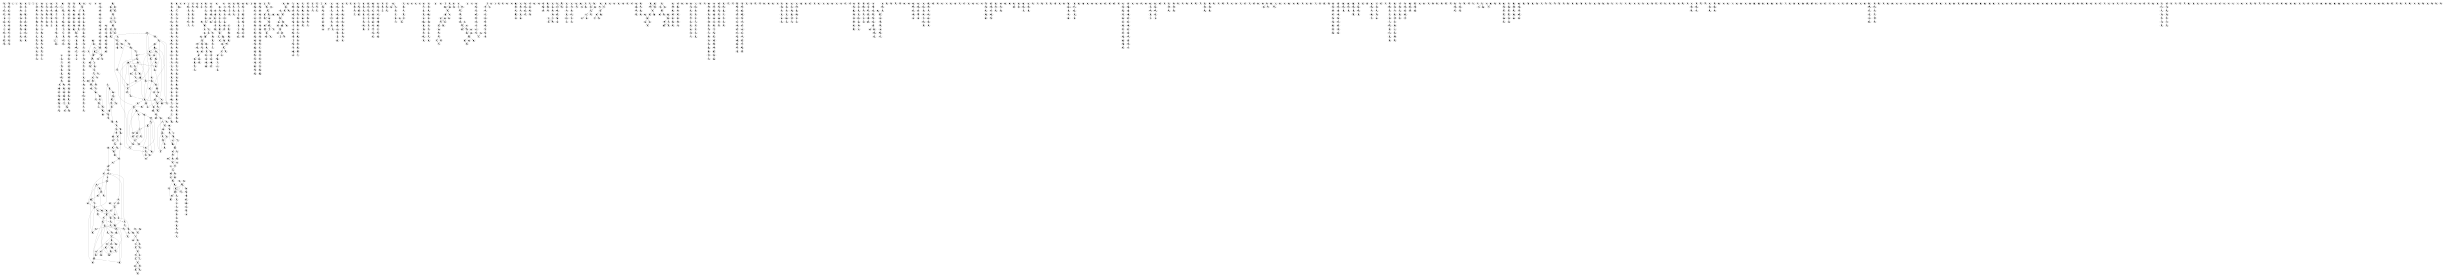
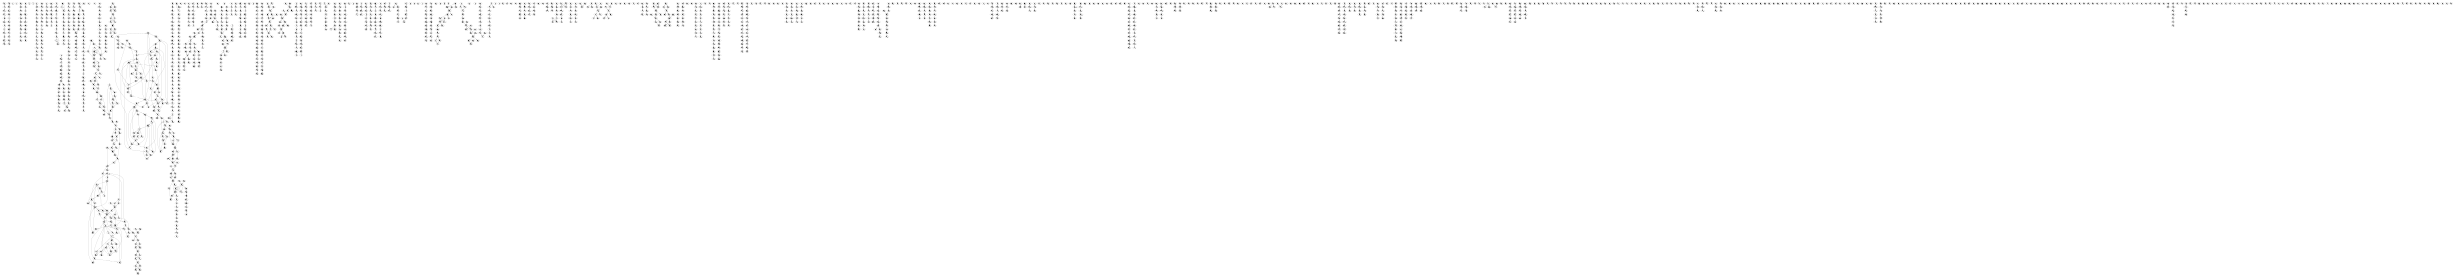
node "796-": removed
